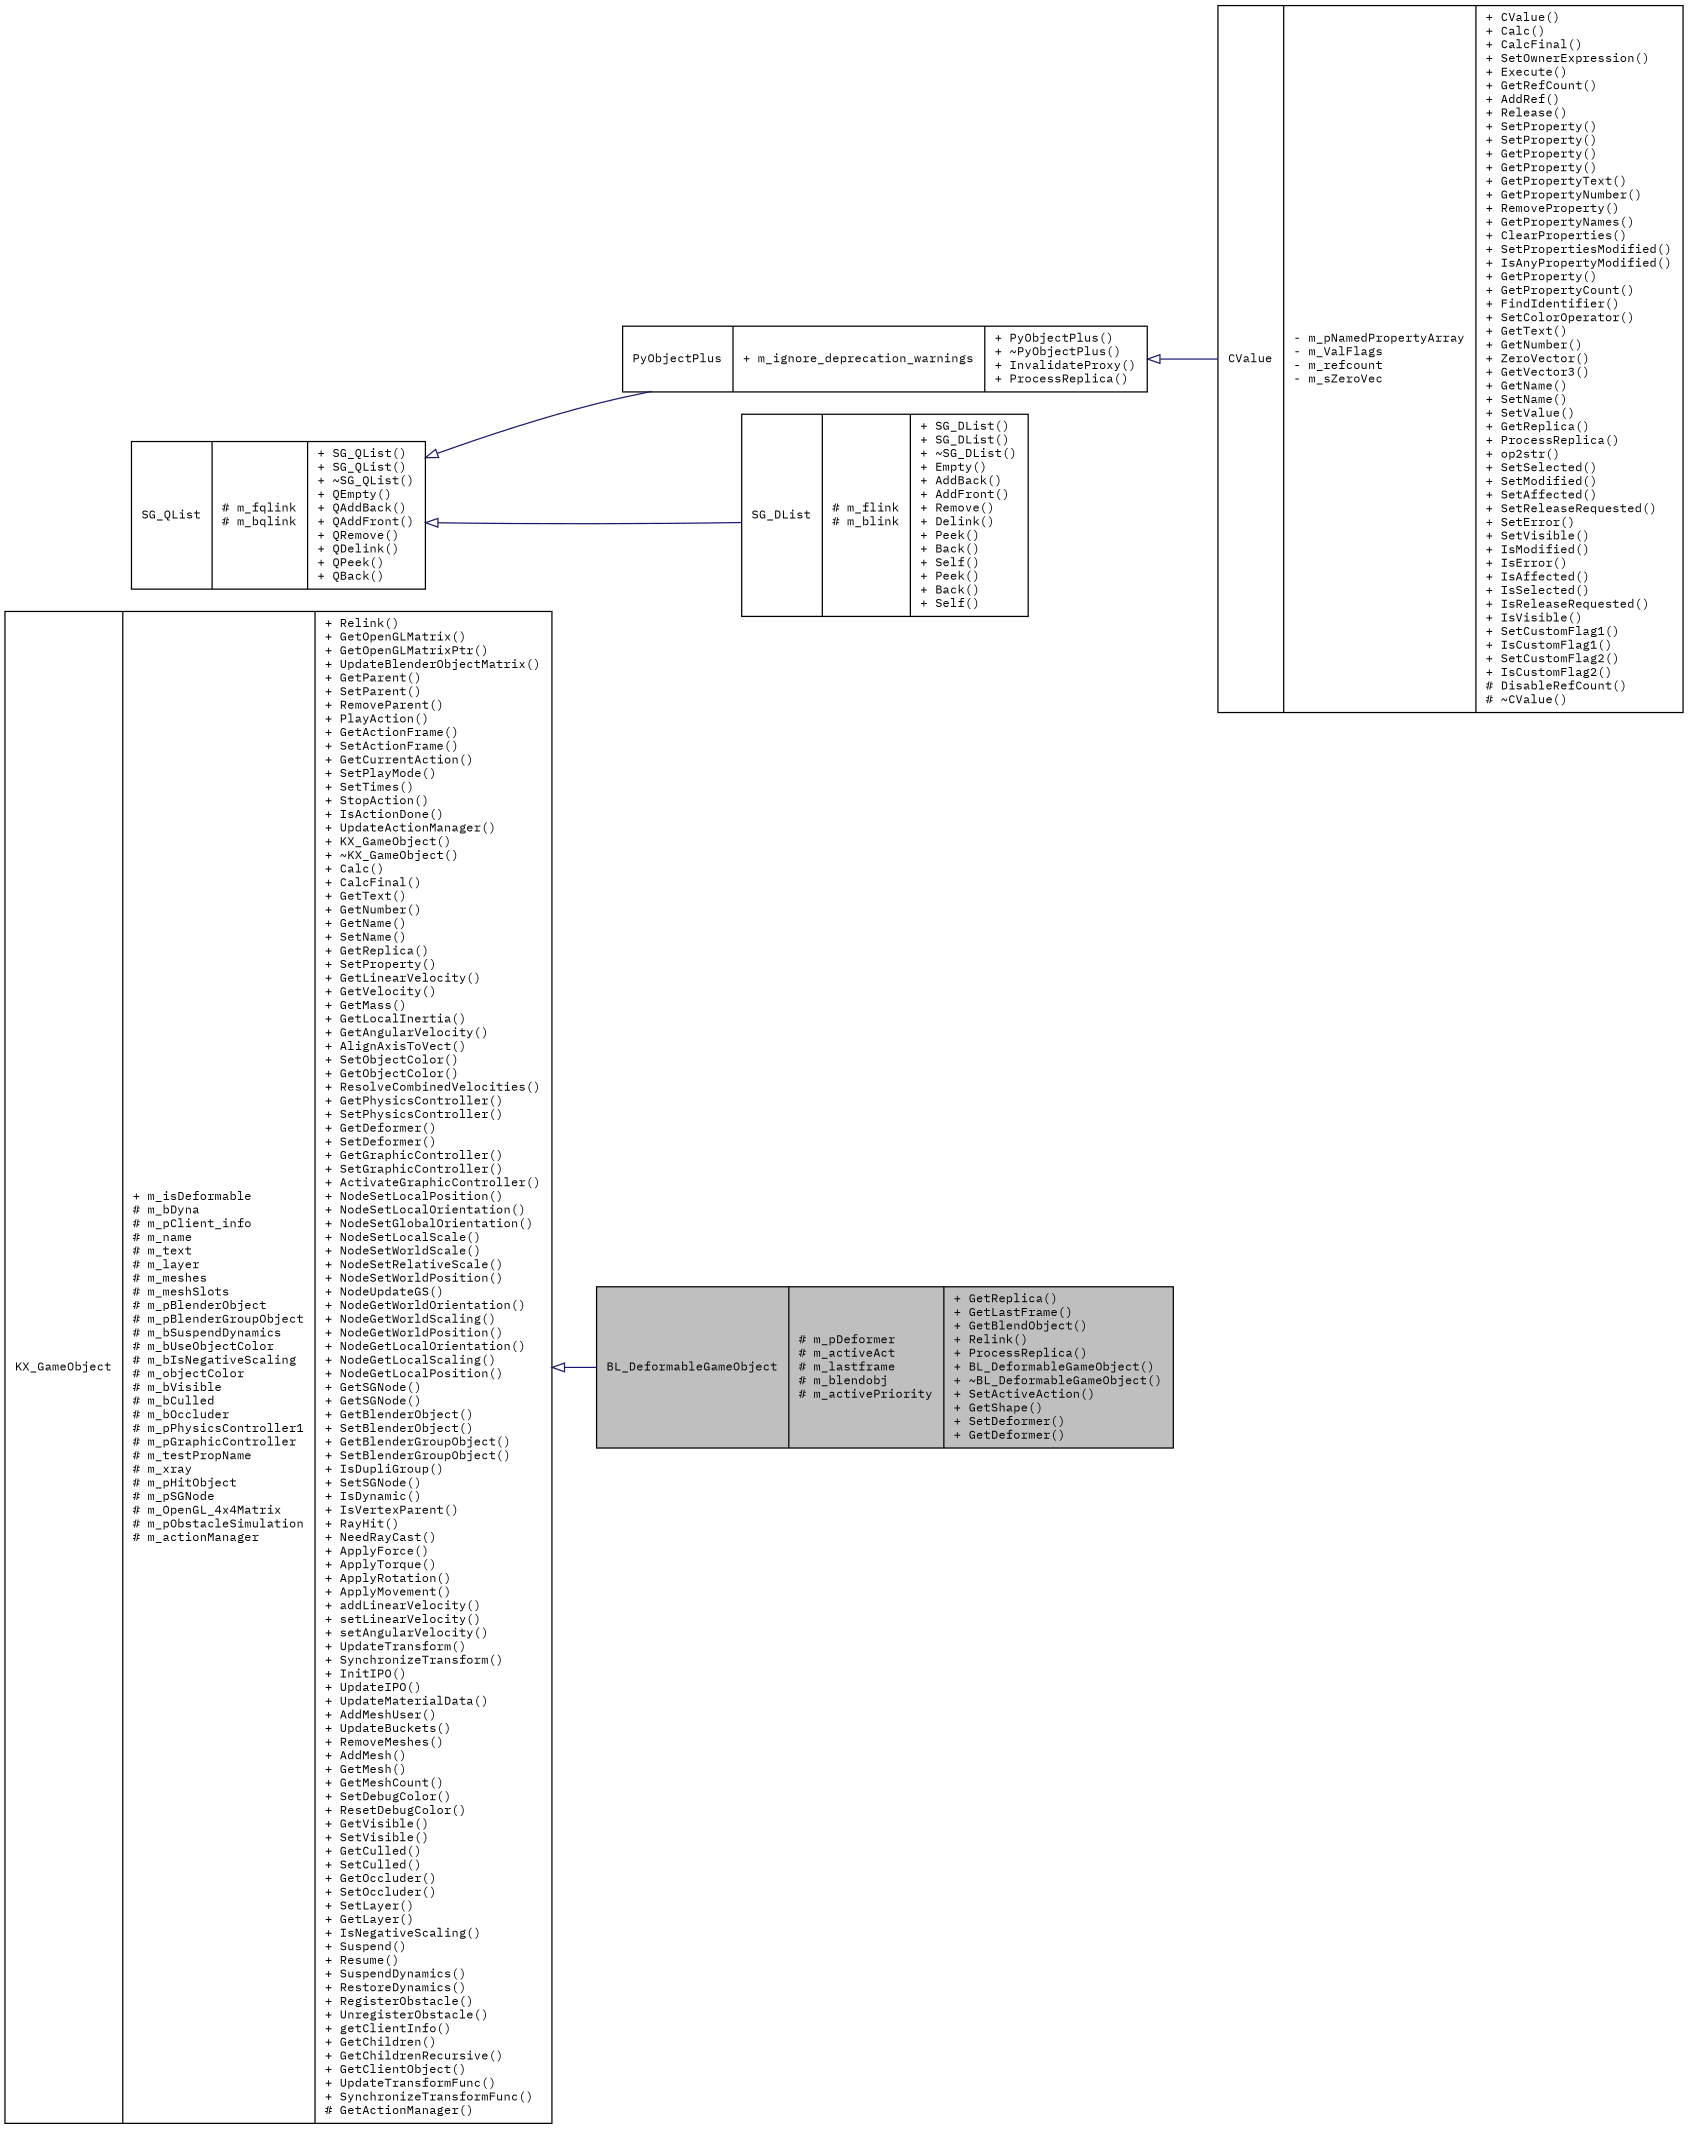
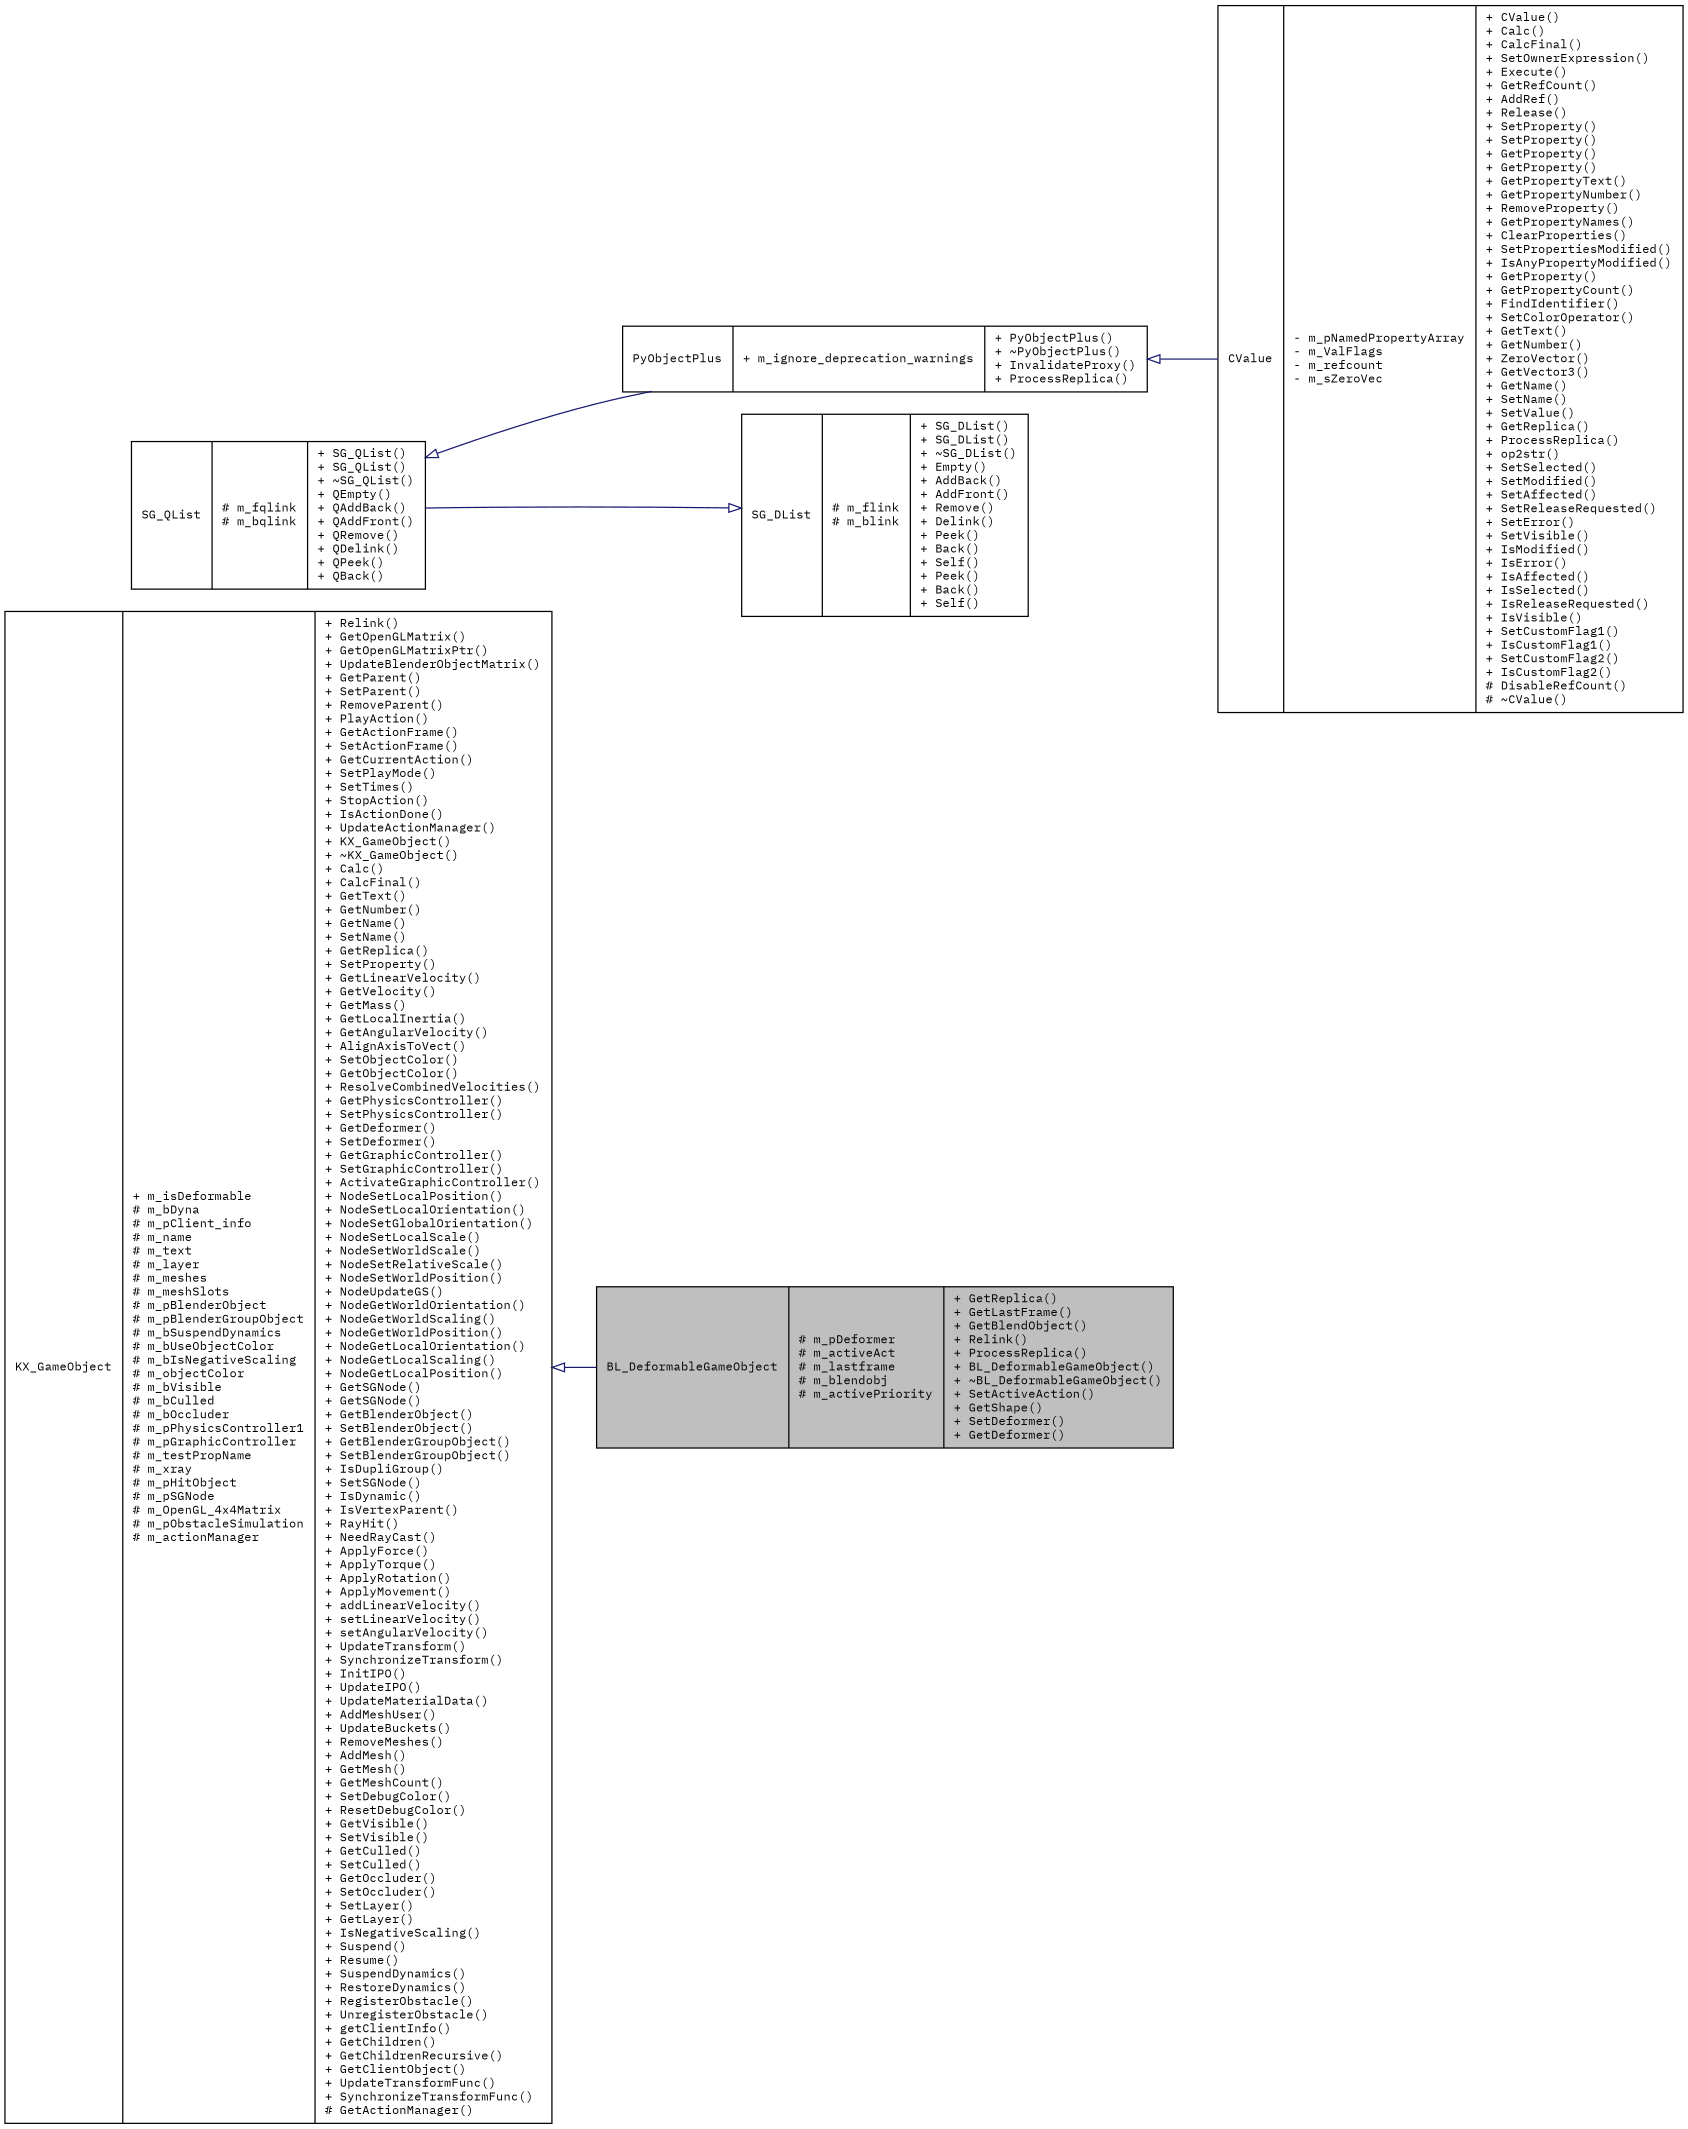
edge "SG_DList" -> "SG_QList": reversed
